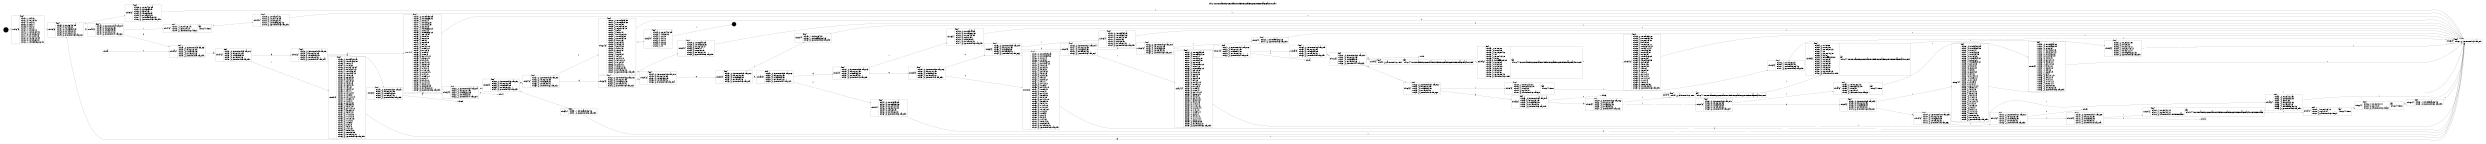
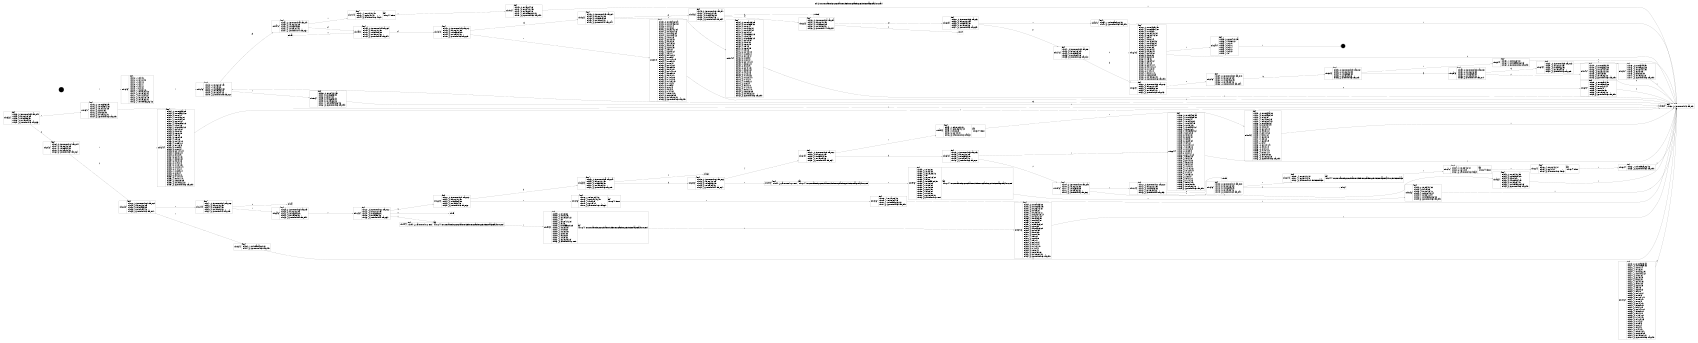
node "0x4015dd [25]": removed
